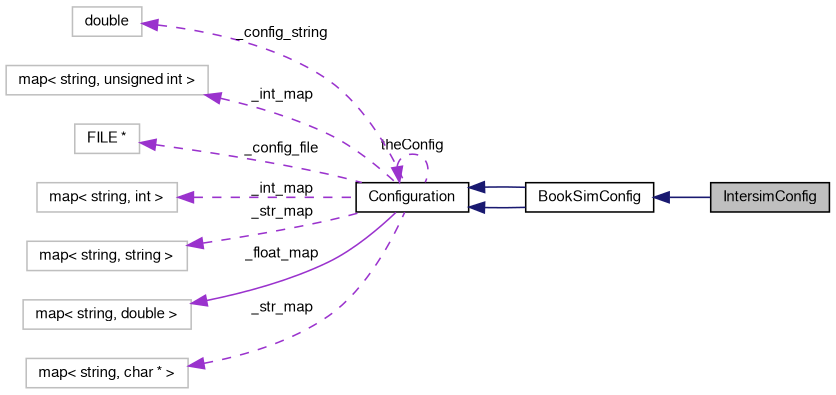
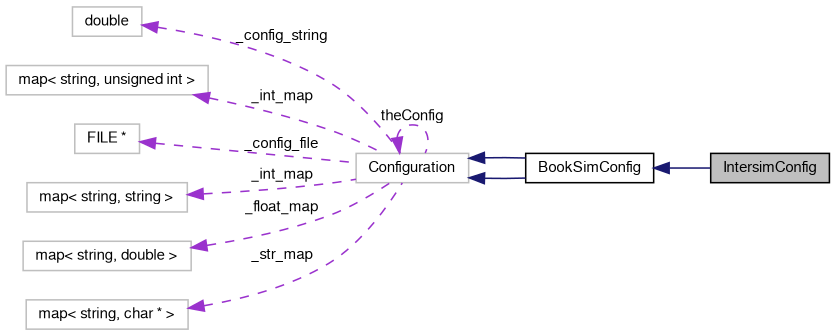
node "map< string, int >": removed
node "Configuration": color black -> grey75
edge "Configuration" -> "map< string, string >": label "_str_map" -> "_int_map"
edge "Configuration" -> "map< string, double >": style solid -> dashed
